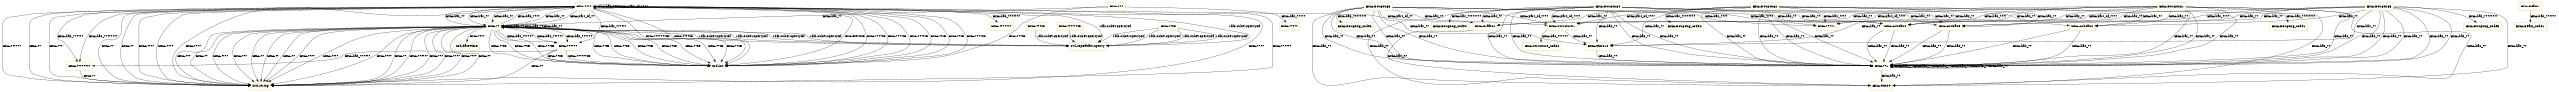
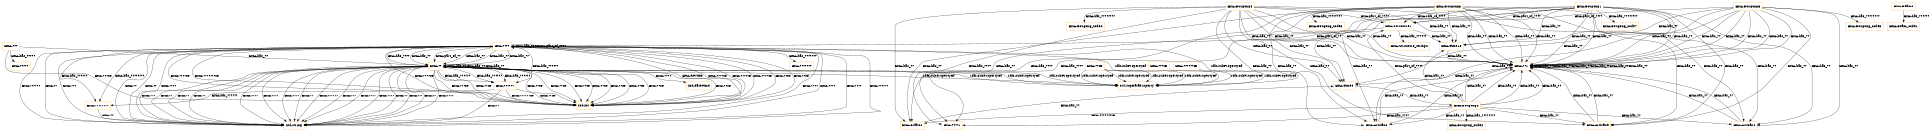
node "HXA:Beam1": label "HXA:Beam1" -> "HXA:Beam8"
edge "HXA:????" -> "HXA:Structure1": reversed
edge "HXA:Dougong2" -> "HXA:Time9": reversed
edge "HXA:Dougong3" -> "HXA:Structure1": label "HXA:part_of_????" -> "HXA:rdfs_of_????"
edge "HXA:Dougong2" -> "HXA:Crafts2": label "HXA:has_??" -> "HXA:???????ID"
edge "HXA:Dougong5" -> "HXA:????1": removed, label "HXA:has_????"
edge "HXA:Dougong3" -> "HXA:Artisan2": added, label "HXA:has_??"
node "HXA:Dougong_code1": label "HXA:Dougong_code1" -> "HXA:Dougong_code7"
node "HXA:Structure_code2": label "HXA:Structure_code2" -> "HXA:Structure_string2"
